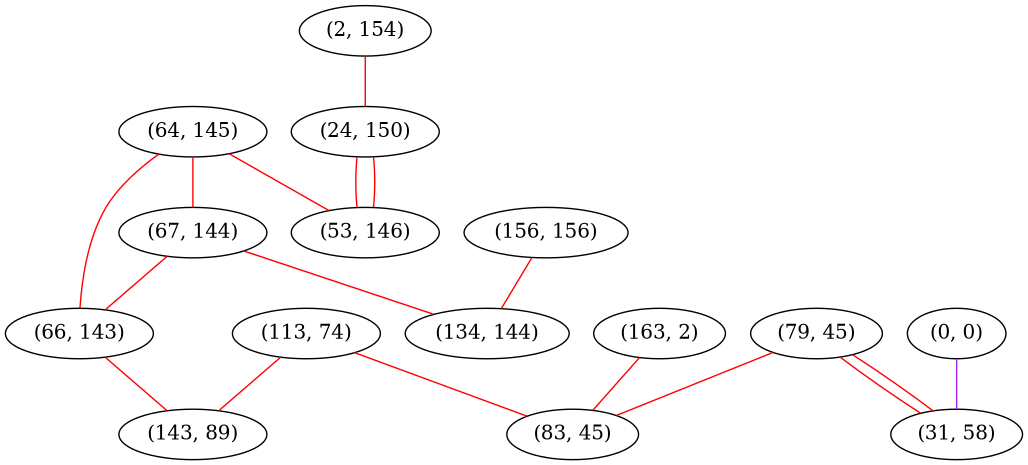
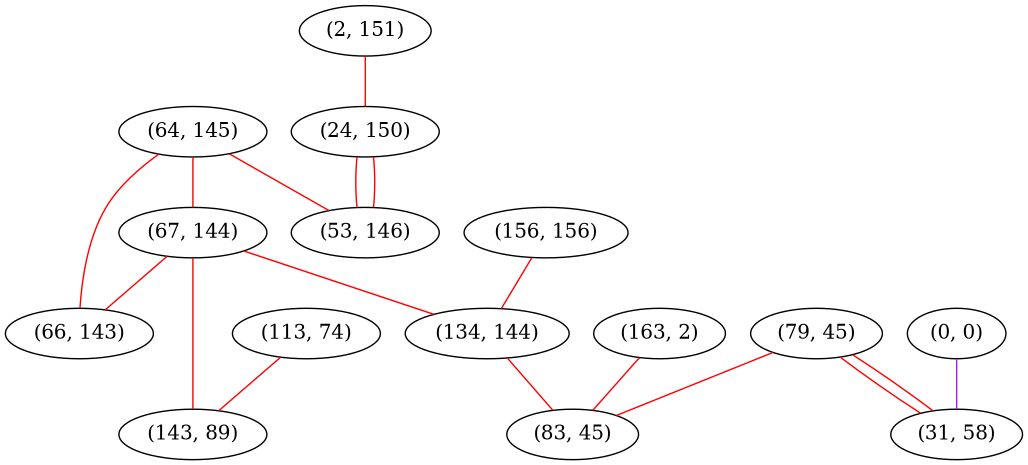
node "(2, 154)": label "(2, 154)" -> "(2, 151)"
edge "(66, 143)" -- "(143, 89)": now "(67, 144)" -- "(143, 89)"
edge "(113, 74)" -- "(83, 45)": now "(134, 144)" -- "(83, 45)"
